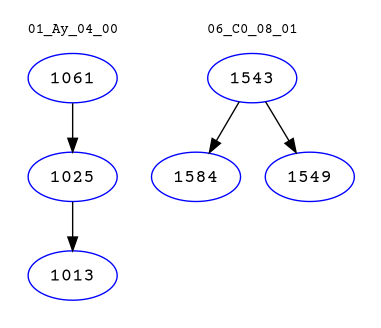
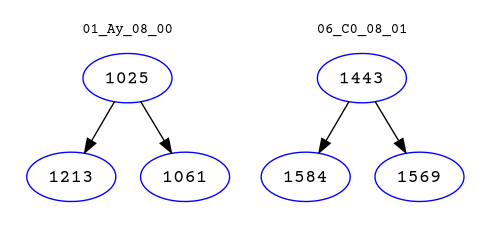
cluster "01_Ay_04_00": label "01_Ay_04_00" -> "01_Ay_08_00"
node "1543": label "1543" -> "1443"
edge "1061" -> "1025": reversed
node "1549": label "1549" -> "1569"
node "1013": label "1013" -> "1213"
